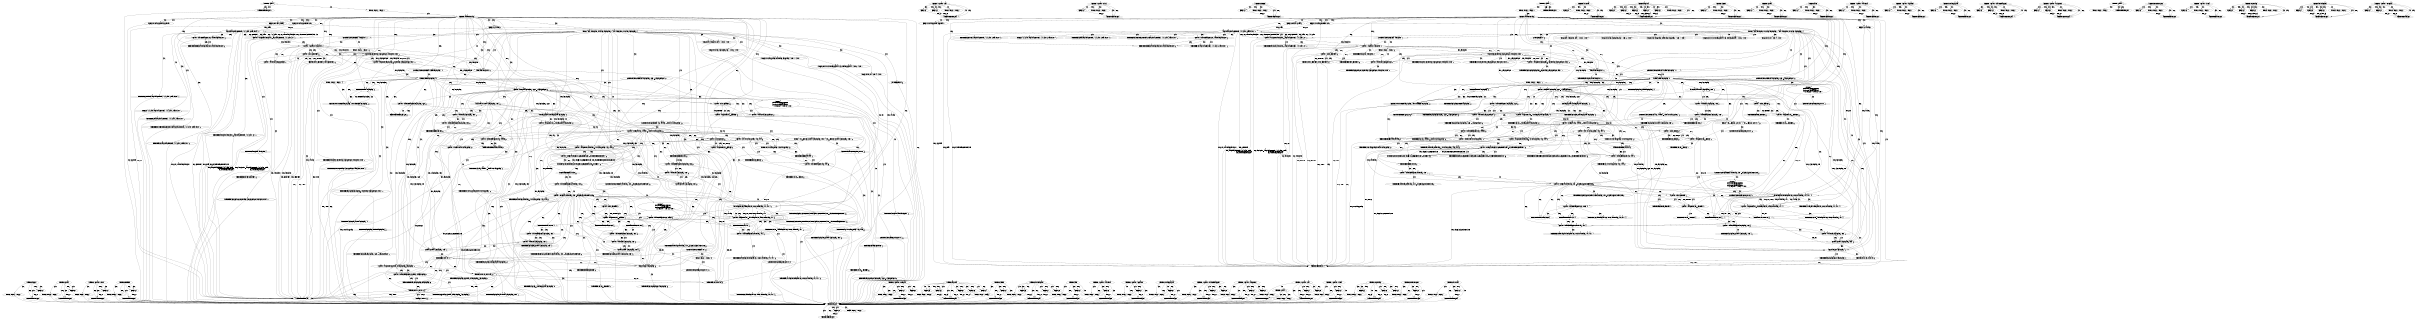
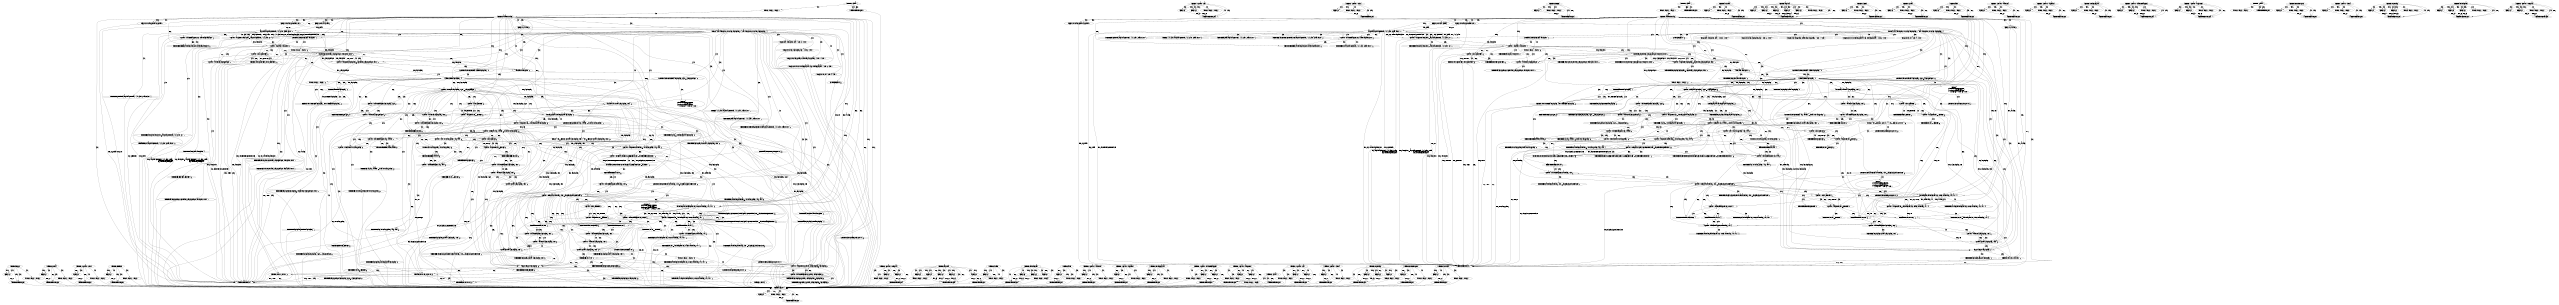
edge "(<operator>.indirectFieldAccess,crypt_info->ci_keyring_key)" -> "(FIELD_IDENTIFIER,ci_keyring_key,ci_keyring_key)": now "(CONTROL_STRUCTURE,IF,if (res))" -> "(FIELD_IDENTIFIER,ci_keyring_key,ci_keyring_key)"
edge "(LITERAL,0,return 0;)" -> "(RETURN,return 0;,return 0;)": removed, label "DDG: 0"
